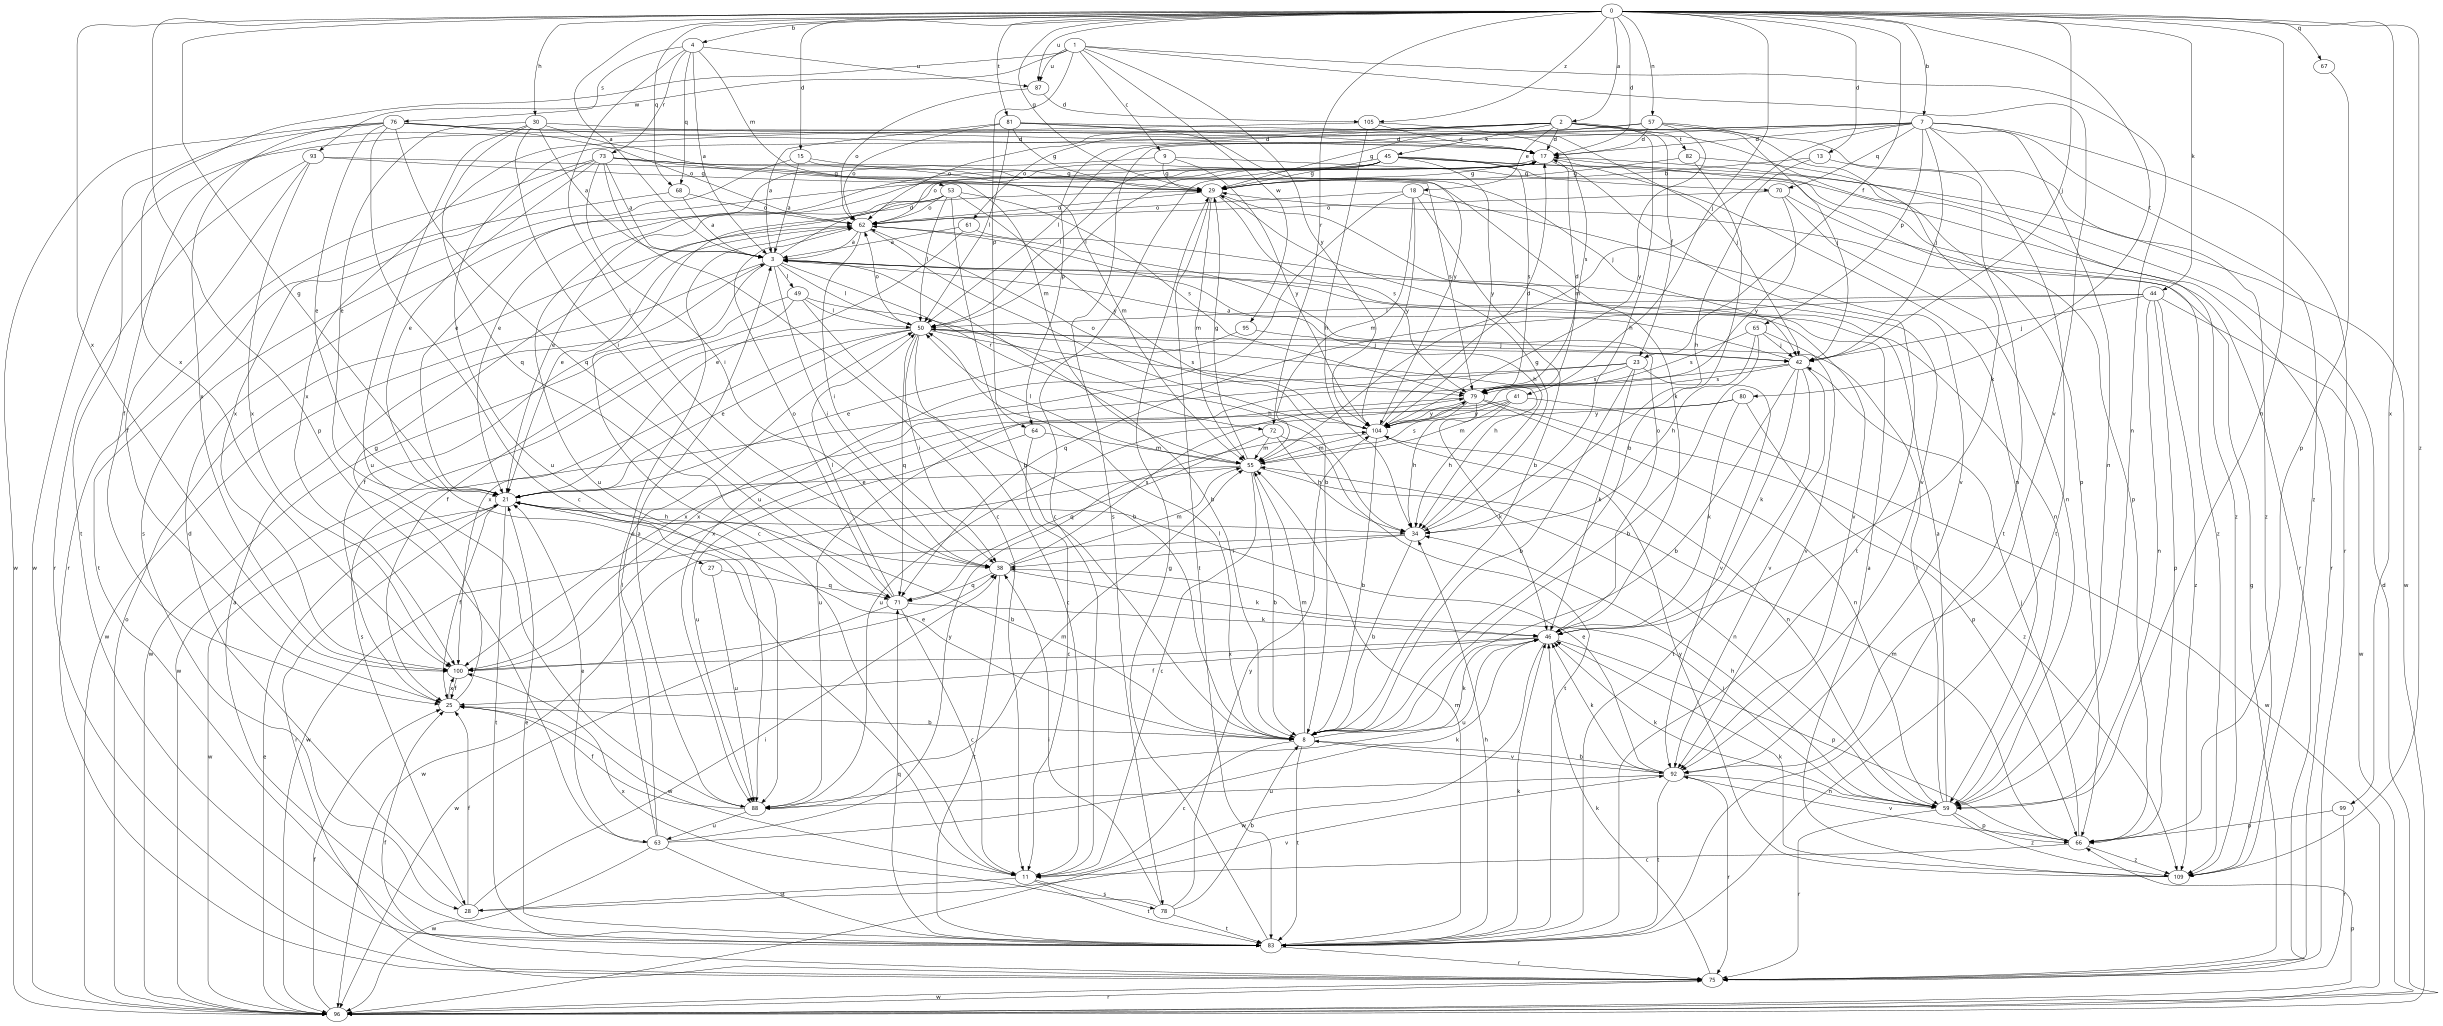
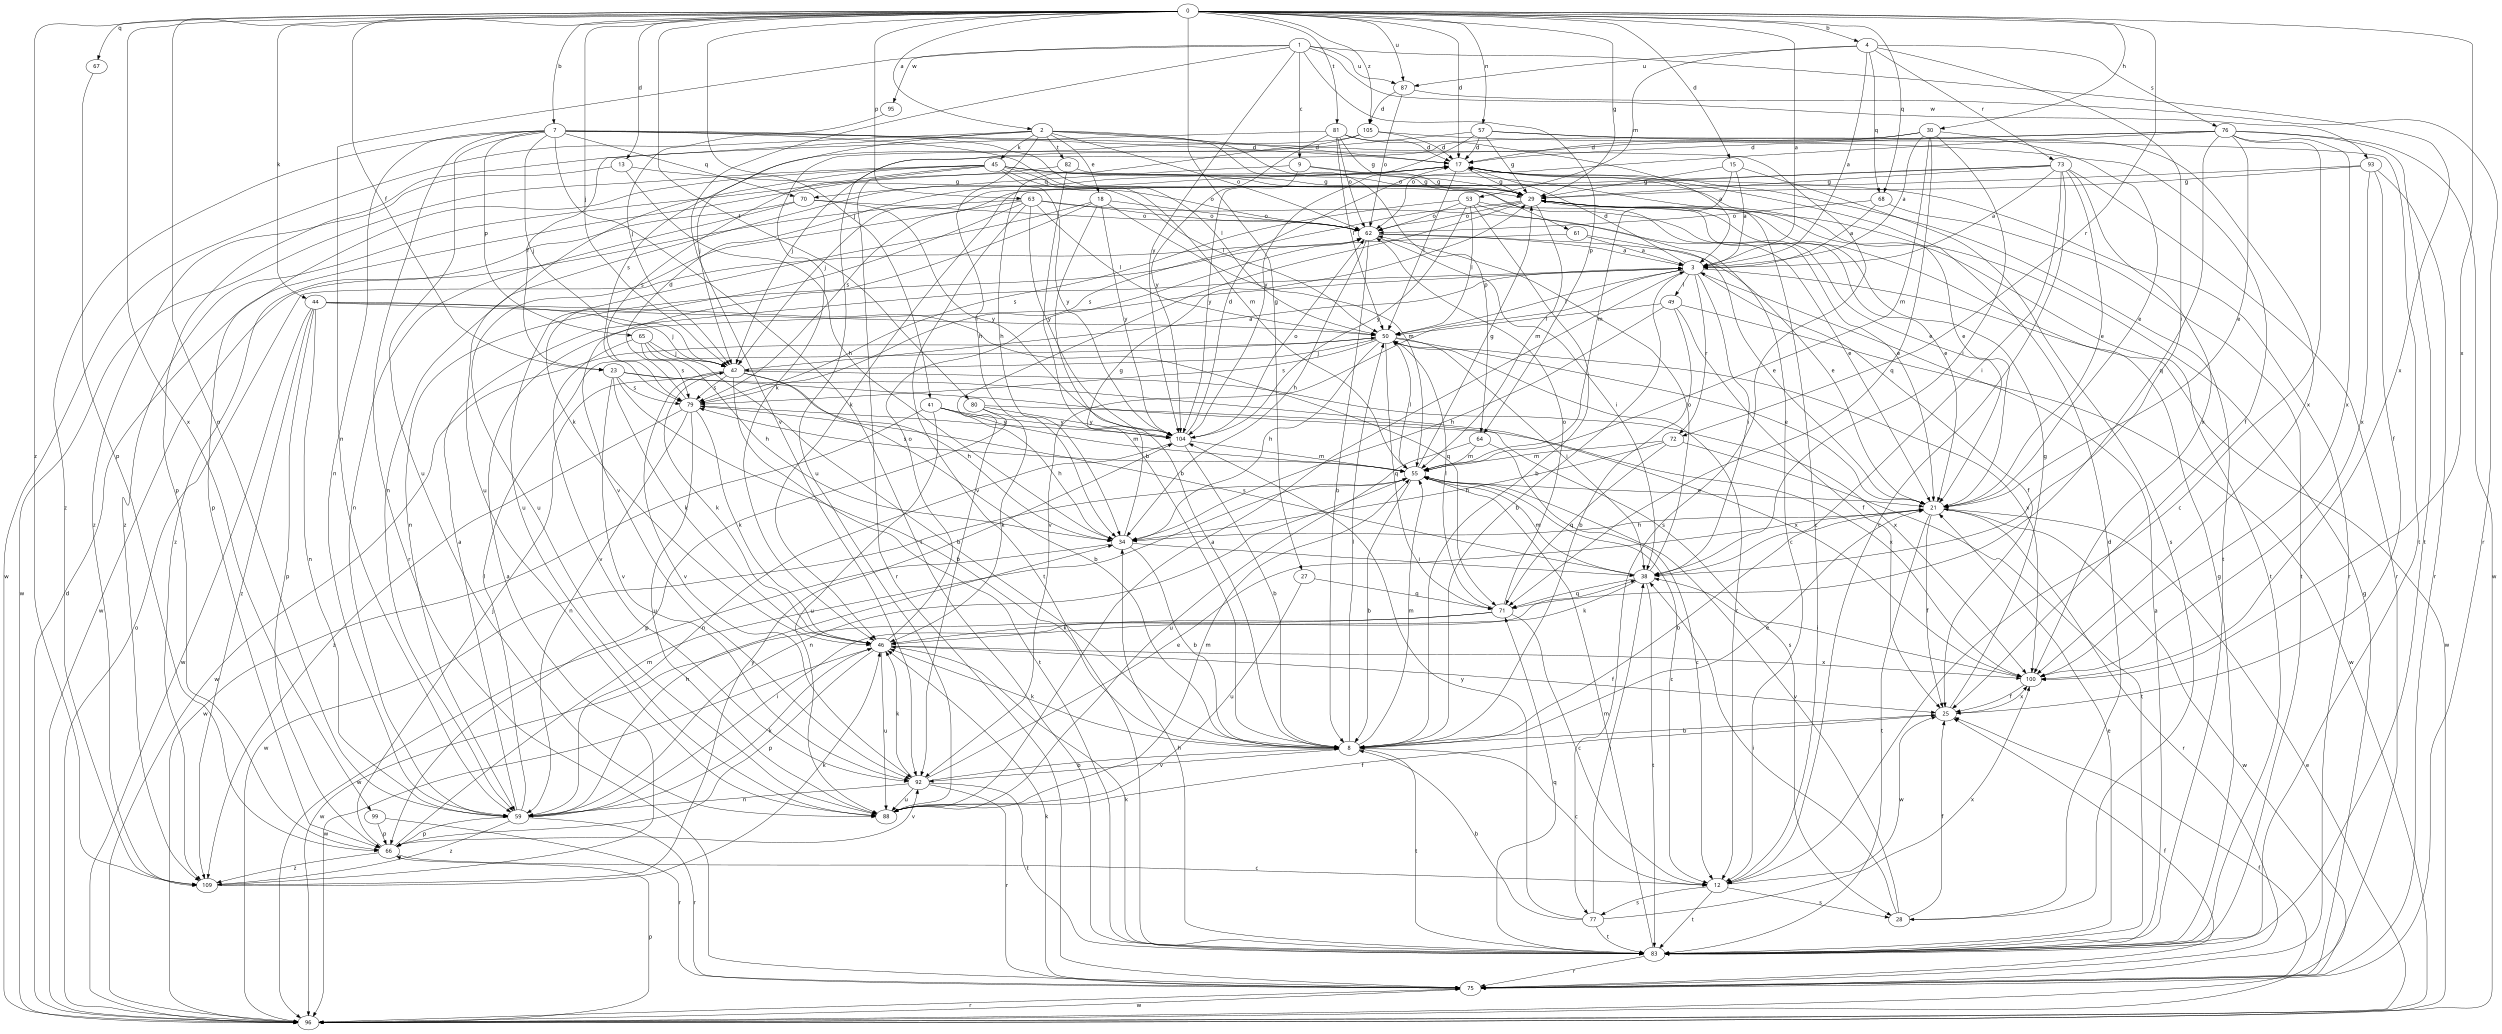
edge "13" -> "29": label "b" -> "g"
edge "50" -> "62": now "38" -> "62"
edge "95" -> "21": now "29" -> "21"
edge "79" -> "34": now "42" -> "34"
edge "87" -> "75": added, label "r"
edge "88" -> "63": reversed
node "11": label "11" -> "12"
edge "28" -> "92": now "28" -> "55"
node "78": label "78" -> "77"
